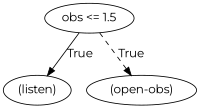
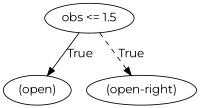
node "(listen)": label "(listen)" -> "(open)"
node "(open-obs)": label "(open-obs)" -> "(open-right)"
